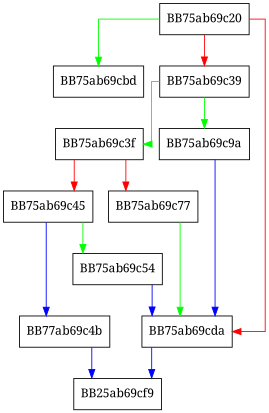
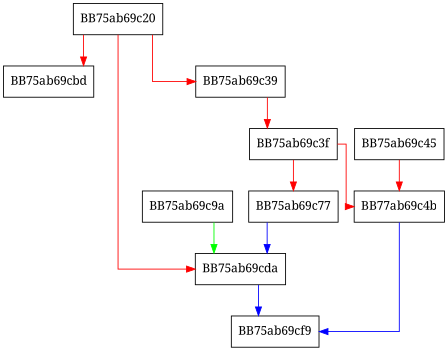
edge "BB75ab69c20" -> "BB75ab69cbd": color green -> red
edge "BB75ab69c39" -> "BB75ab69c9a": removed
edge "BB75ab69c39" -> "BB75ab69c3f": color green -> red
edge "BB75ab69c3f" -> "BB75ab69c45": now "BB75ab69c3f" -> "BB77ab69c4b"
edge "BB75ab69c9a" -> "BB75ab69cda": color blue -> green
edge "BB75ab69c45" -> "BB77ab69c4b": color blue -> red
edge "BB75ab69c77" -> "BB75ab69cda": color green -> blue
node "BB75ab69c54": removed
node "BB25ab69cf9": label "BB25ab69cf9" -> "BB75ab69cf9"
